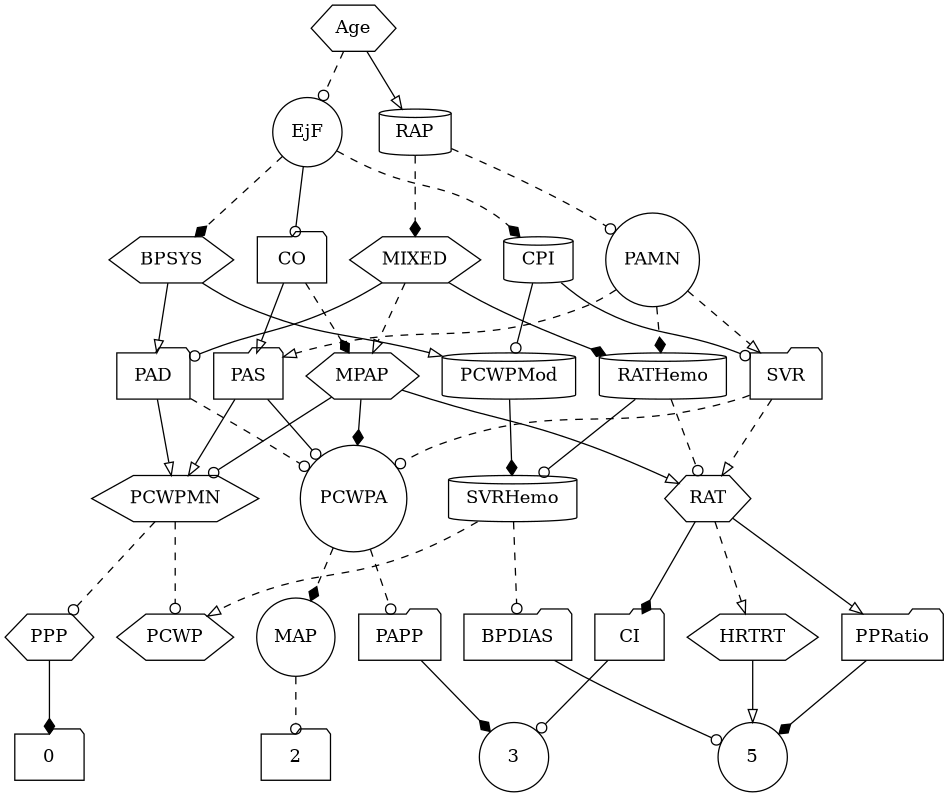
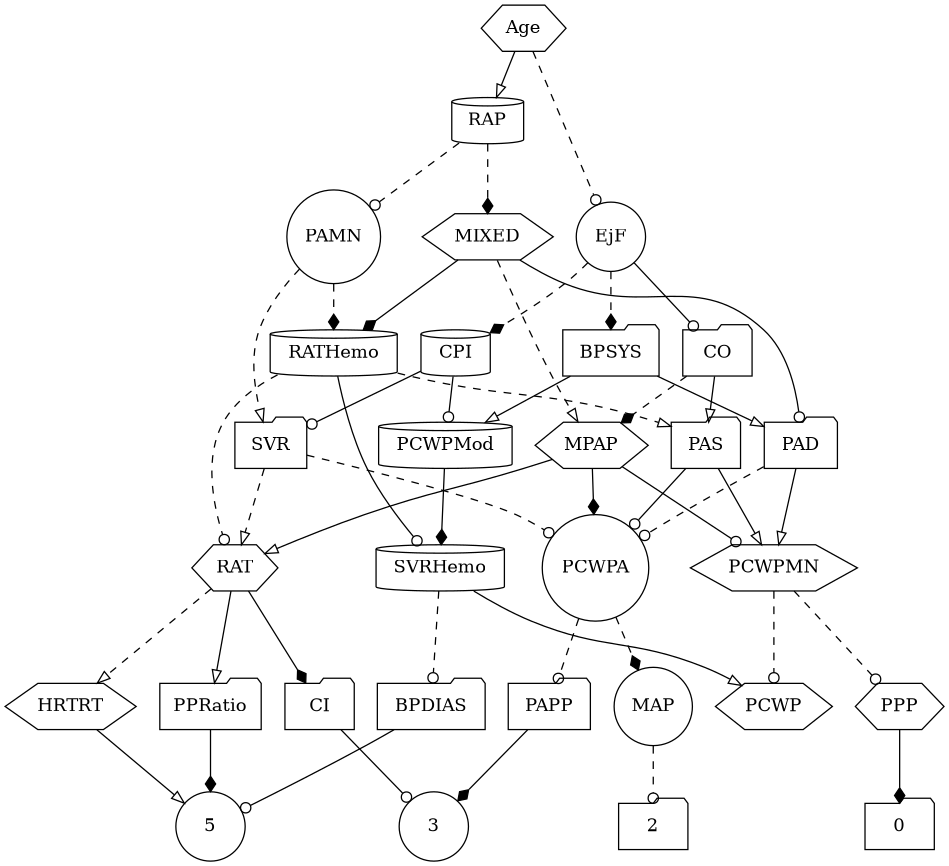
node "BPSYS": shape hexagon -> folder
edge "PAMN" -> "PAS": now "RATHemo" -> "PAS"
edge "SVRHemo" -> "PCWP": style dashed -> solid
